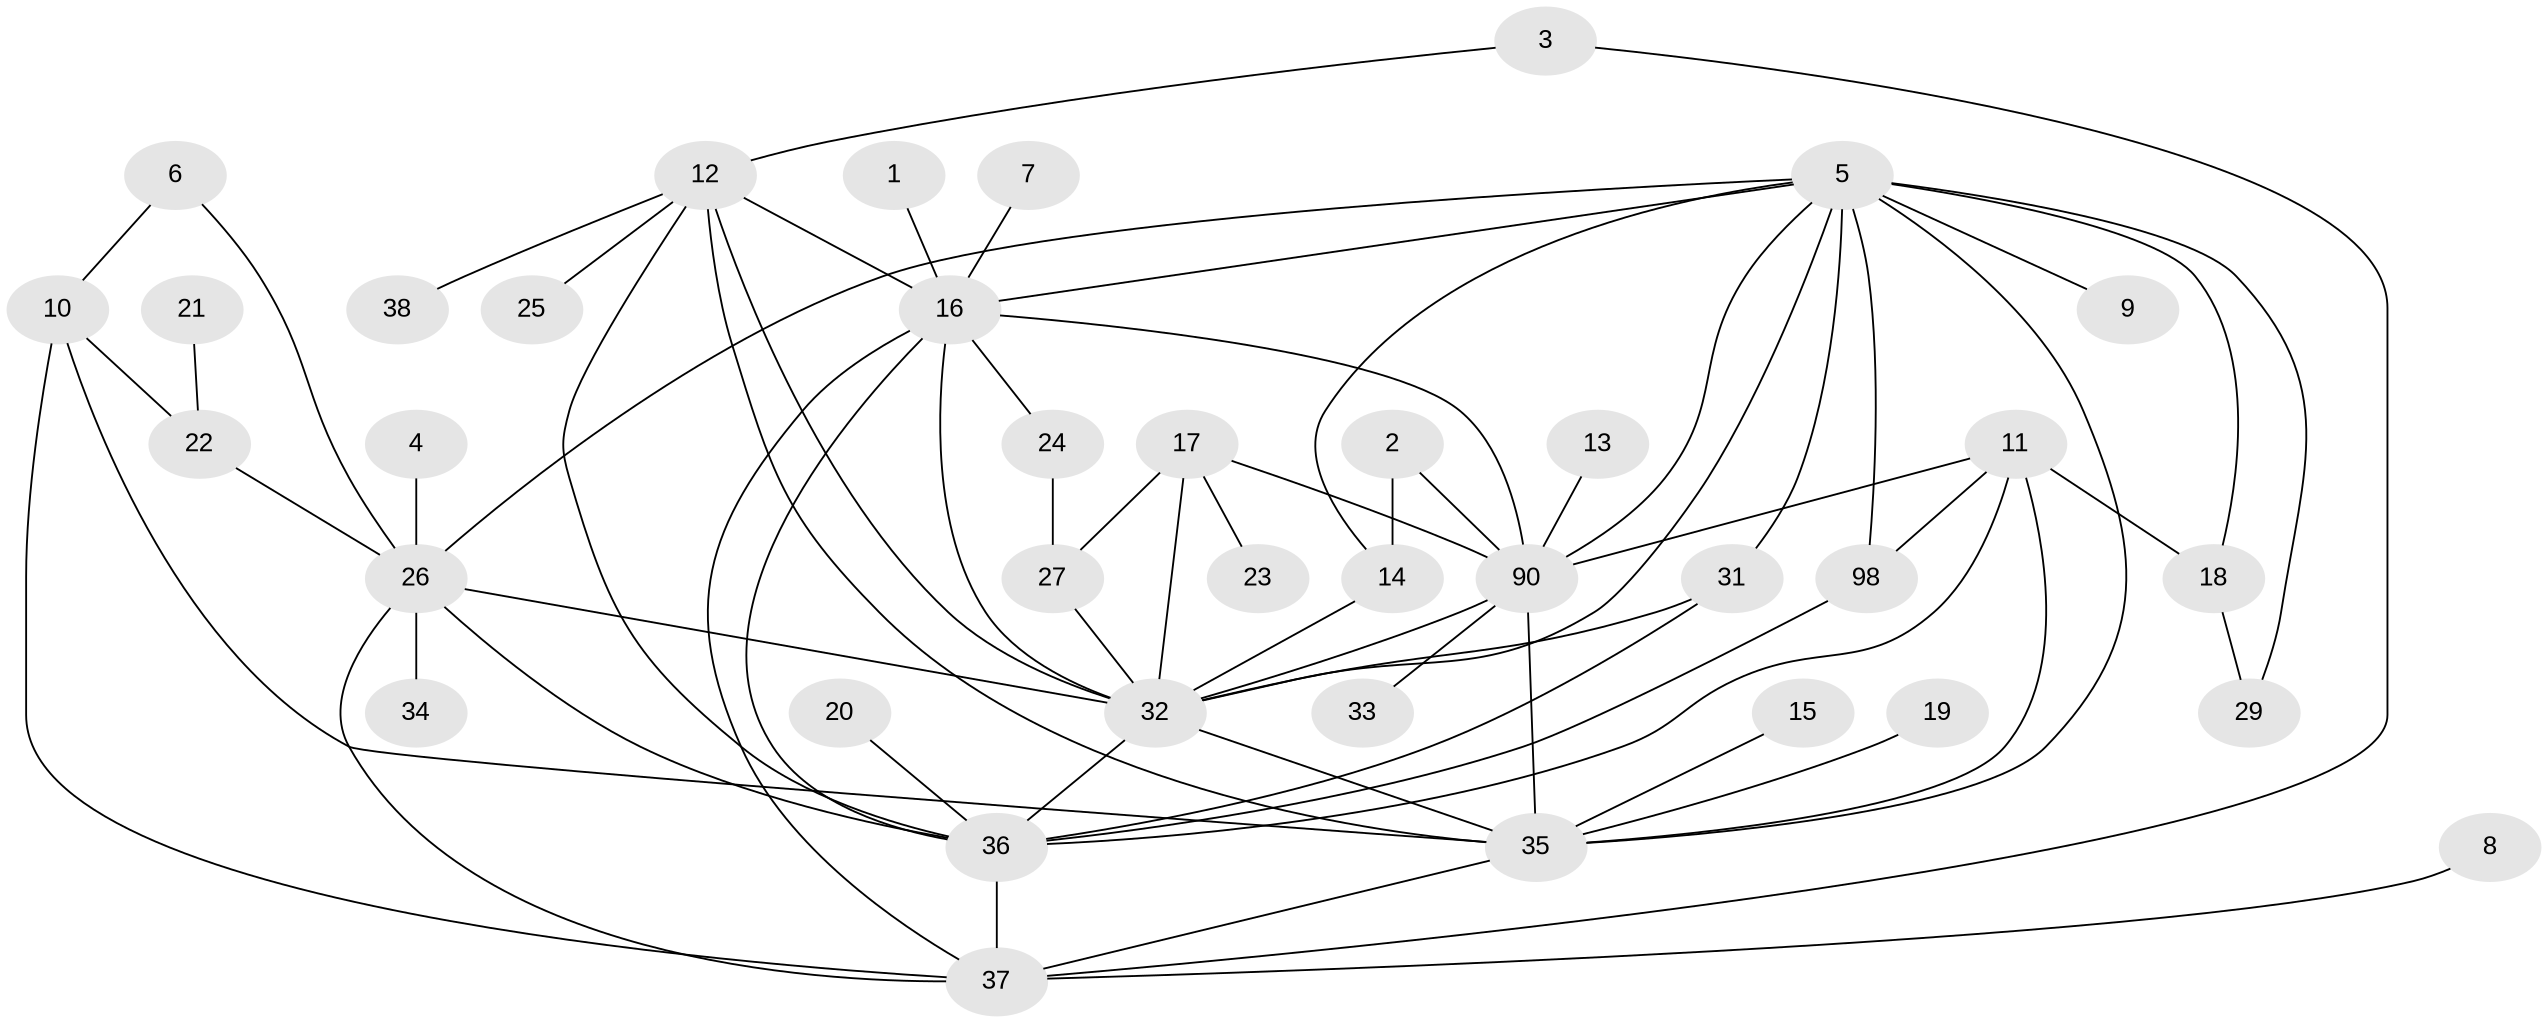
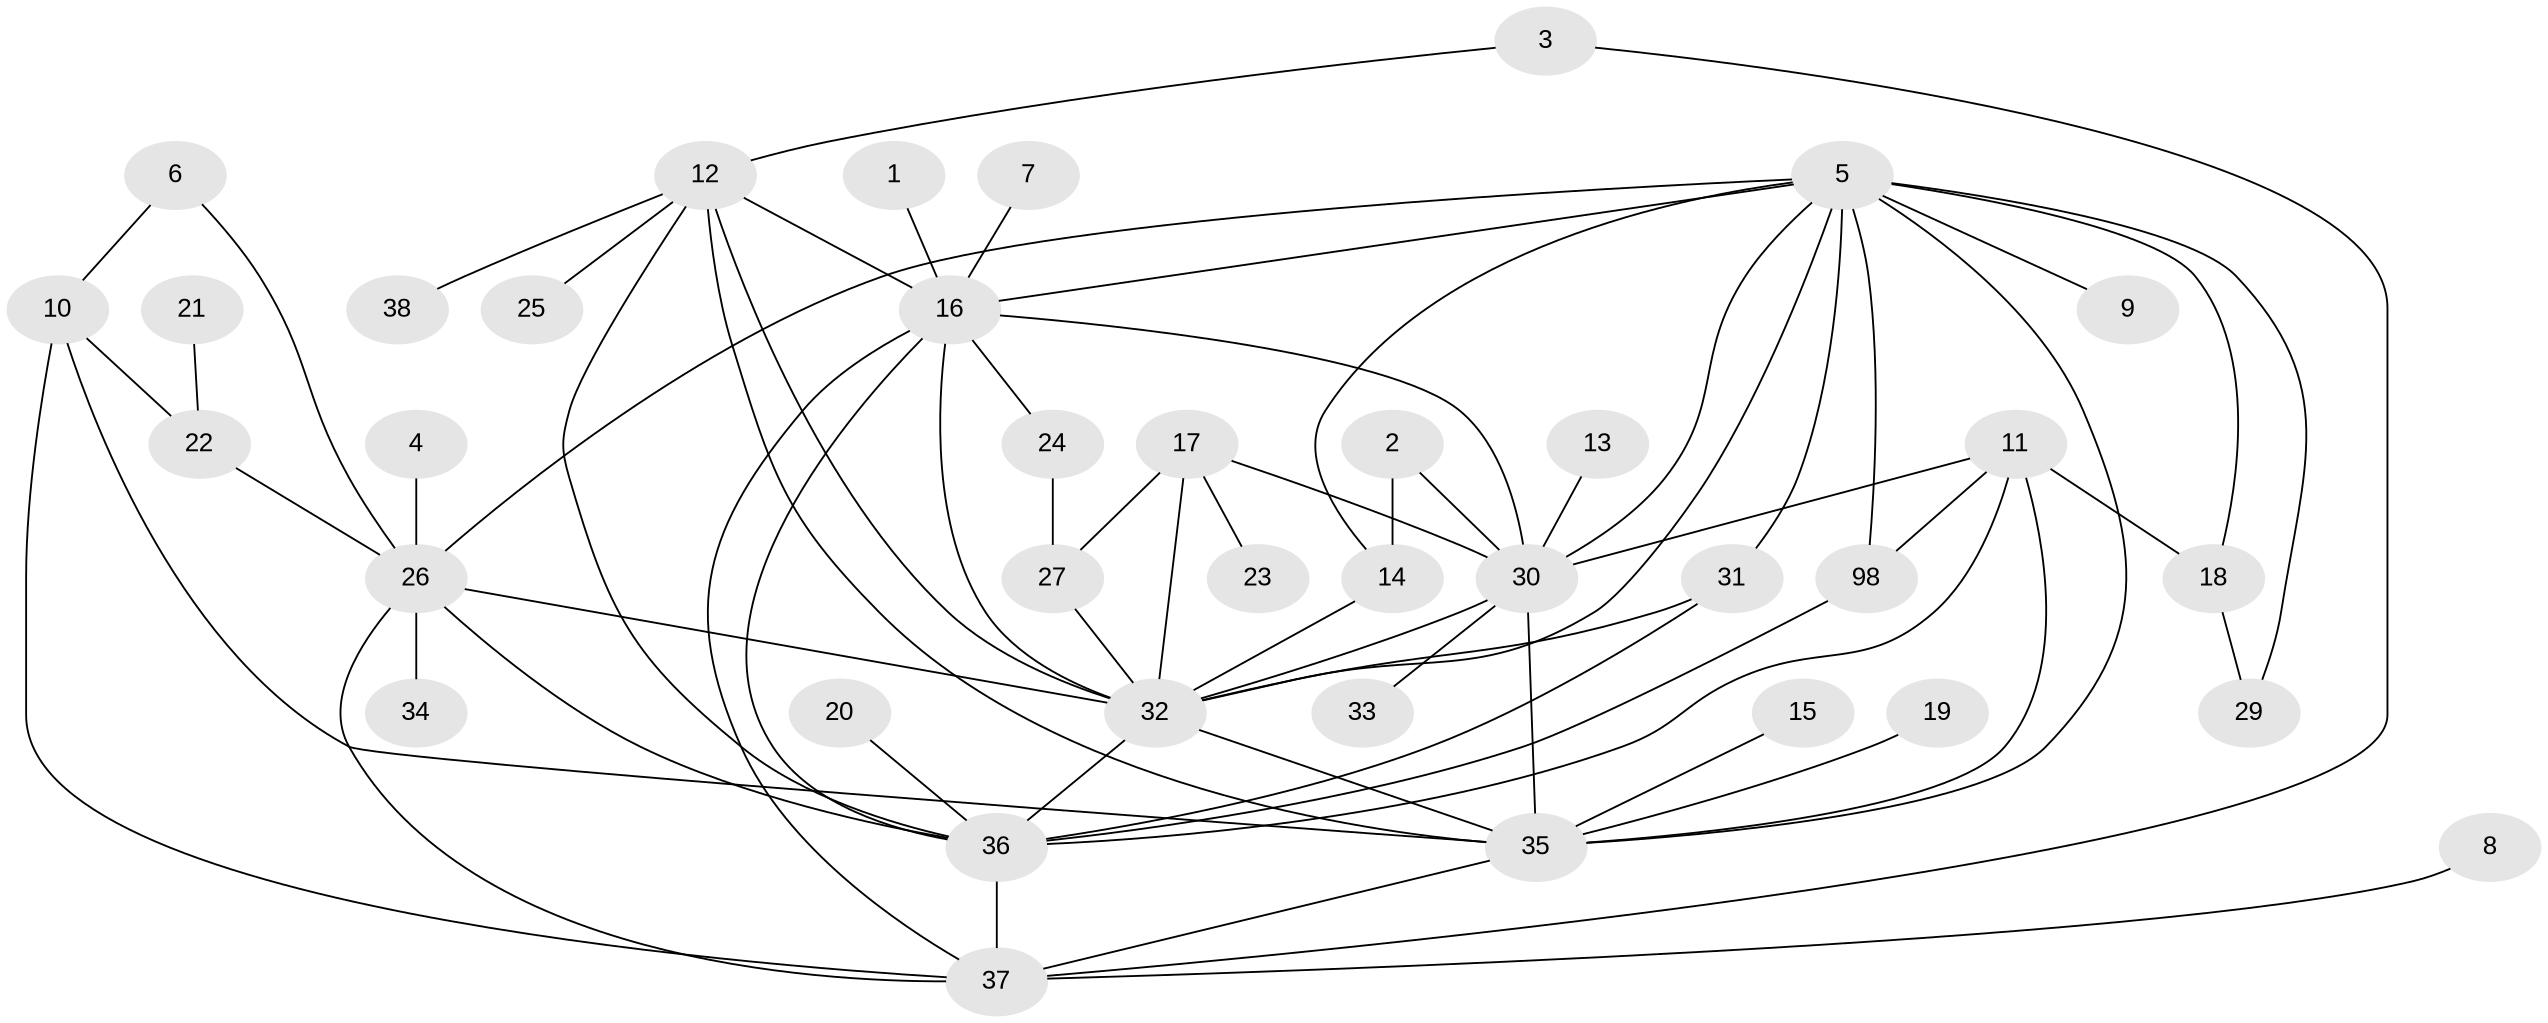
node "90": label "90" -> "30"
